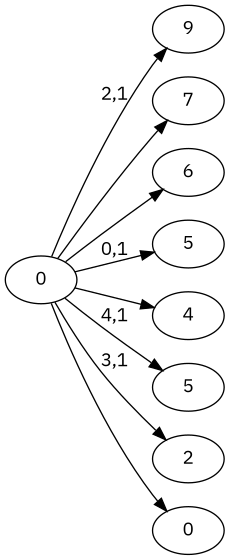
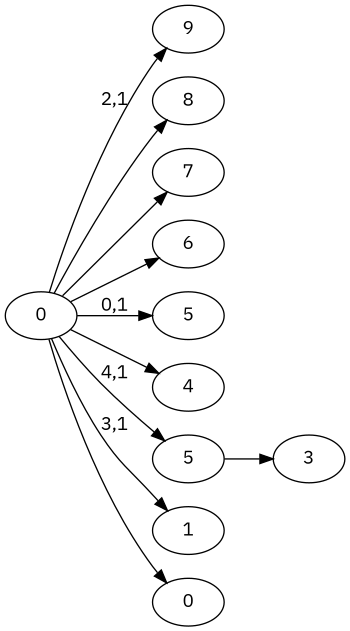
node "8": added
node "2": label "2" -> "1"
node "3": added
